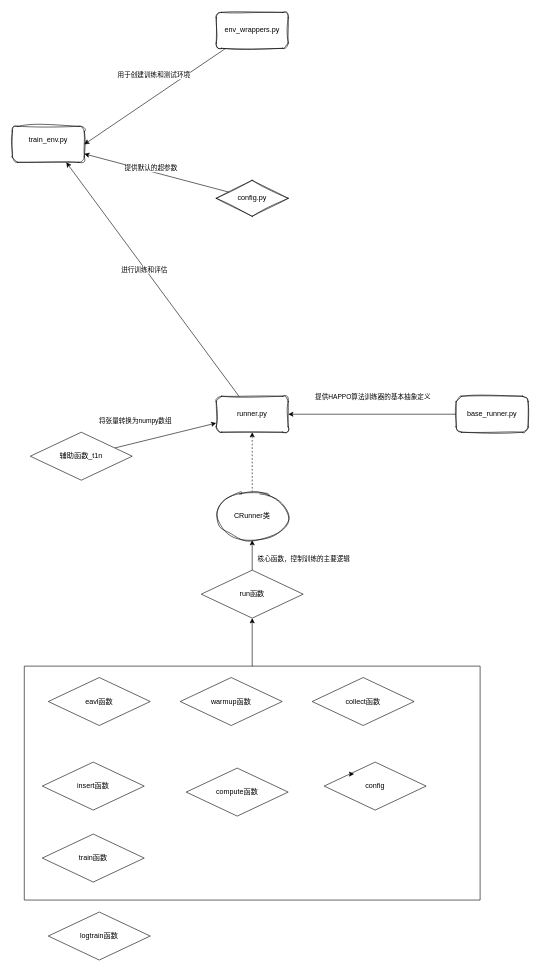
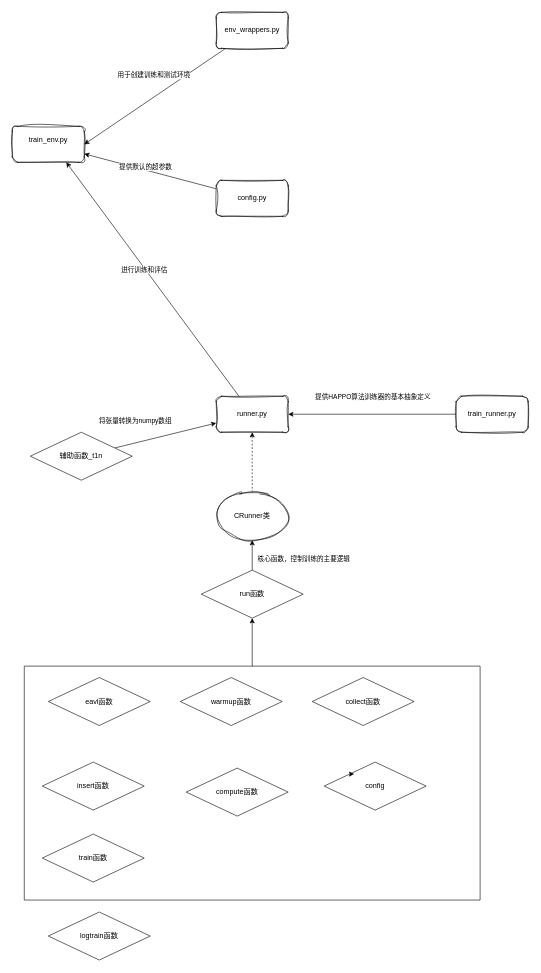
node "config.py": shape diamond -> rounded rectangle
node "base_runner.py": label "base_runner.py" -> "train_runner.py"
